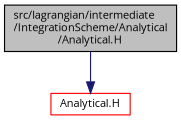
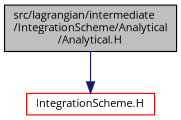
node "Analytical.H": label "Analytical.H" -> "IntegrationScheme.H"
